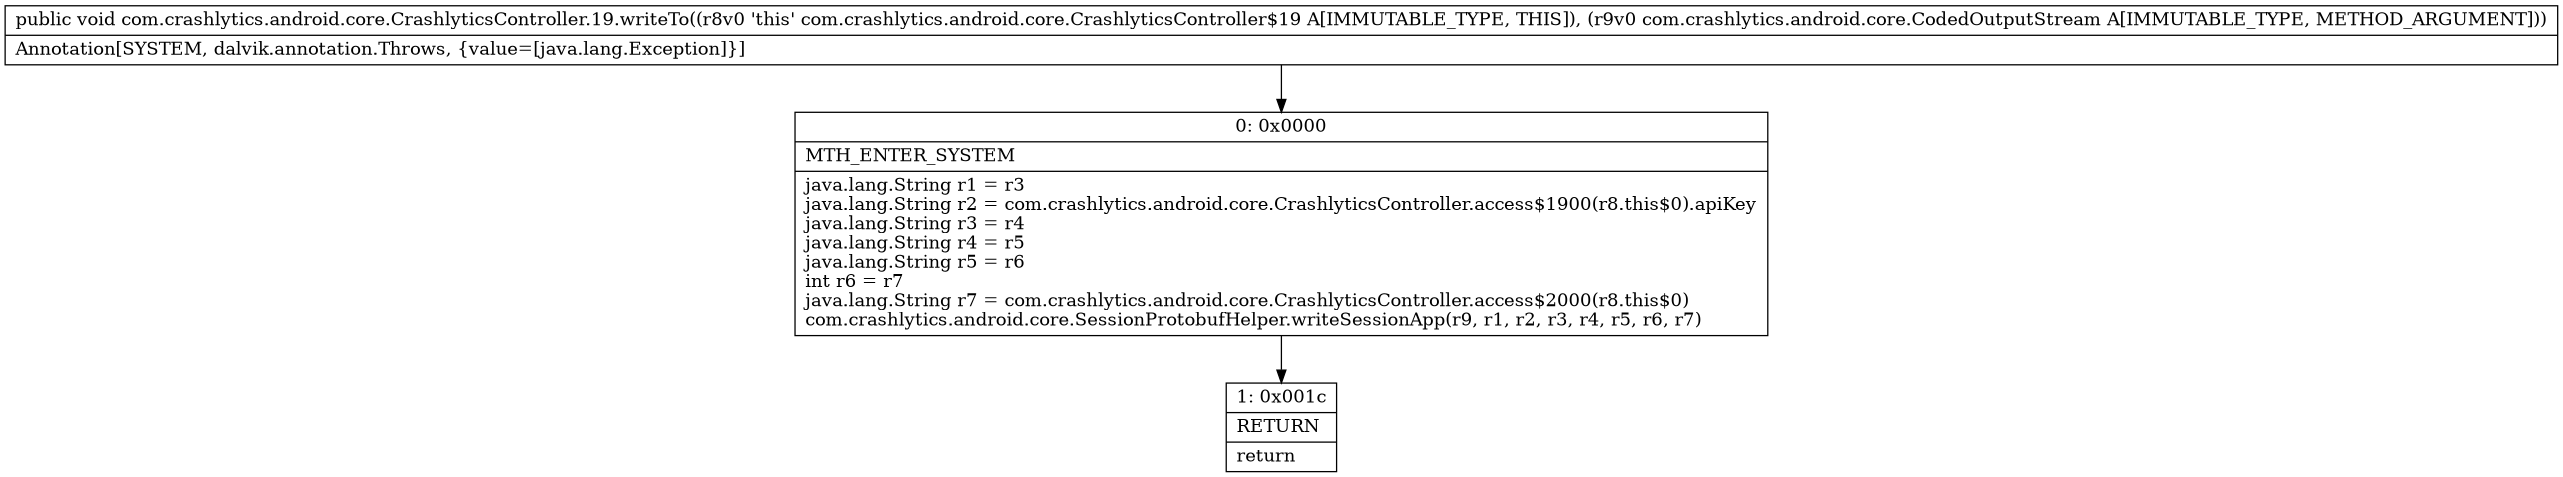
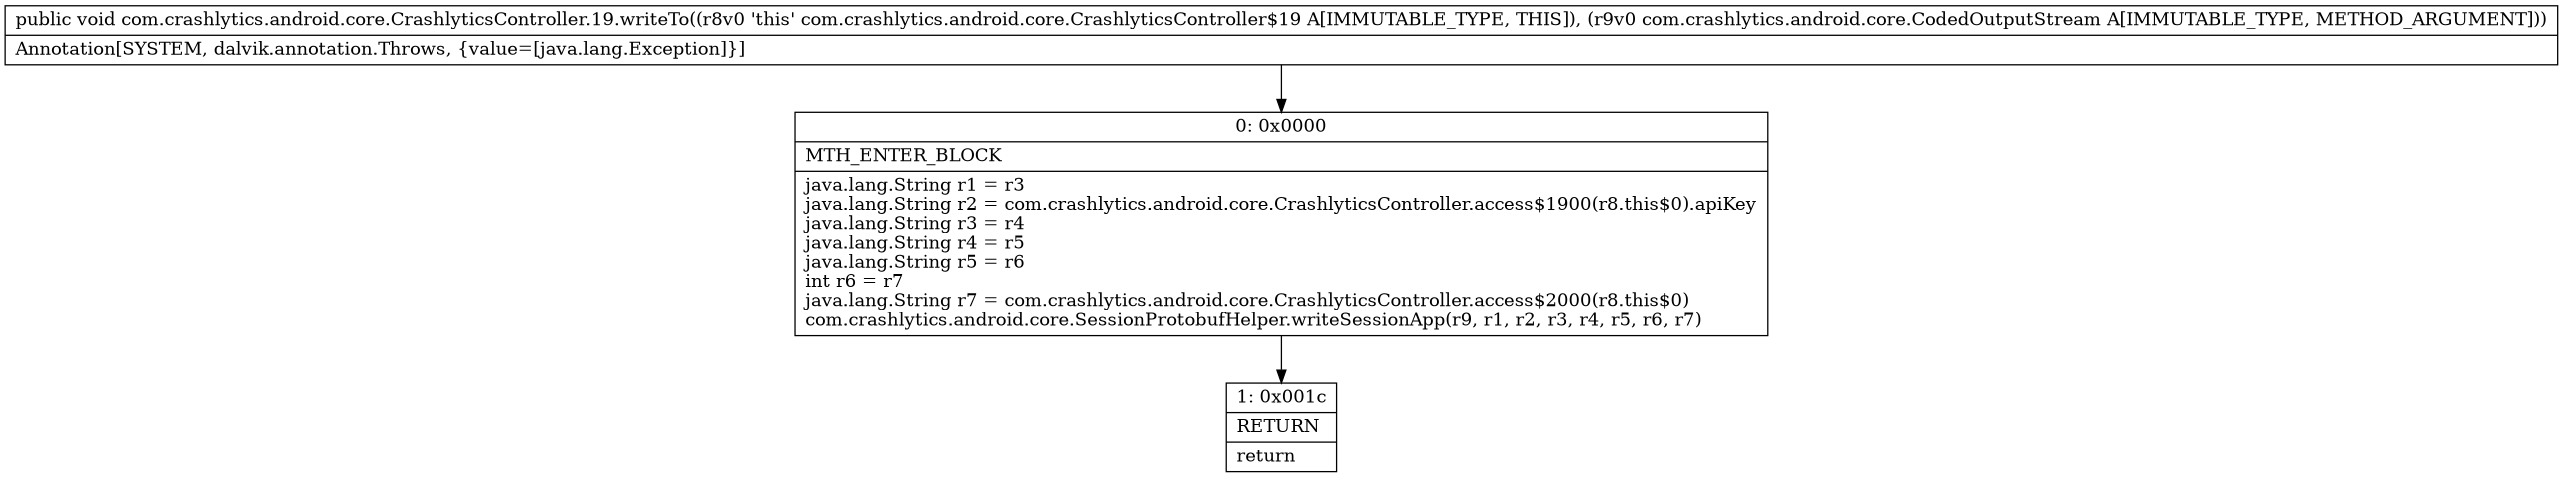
node "0: 0x0000": text "MTH_ENTER_SYSTEM" -> "MTH_ENTER_BLOCK"
